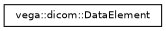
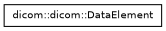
node "vega::dicom::DataElement": label "vega::dicom::DataElement" -> "dicom::dicom::DataElement"
